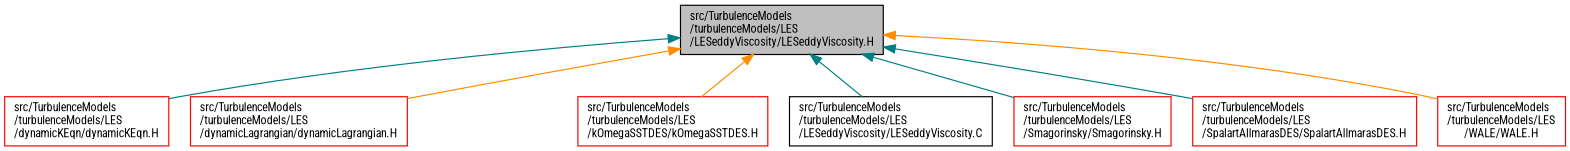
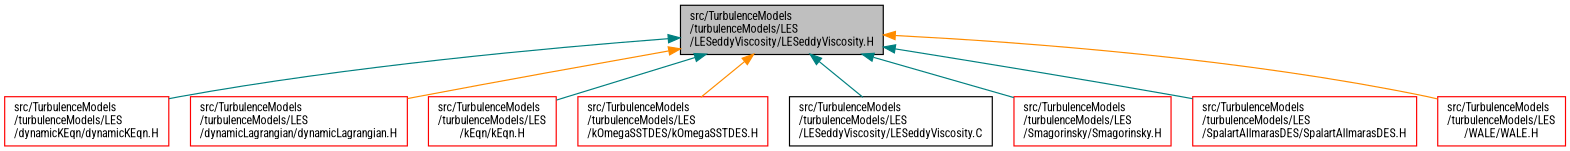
node "src/TurbulenceModels /turbulenceModels/LES /kEqn/kEqn.H": added
